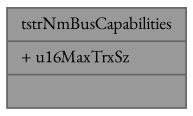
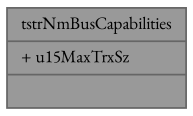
node "tstrNmBusCapabilities": text "+ u16MaxTrxSz" -> "+ u15MaxTrxSz"
